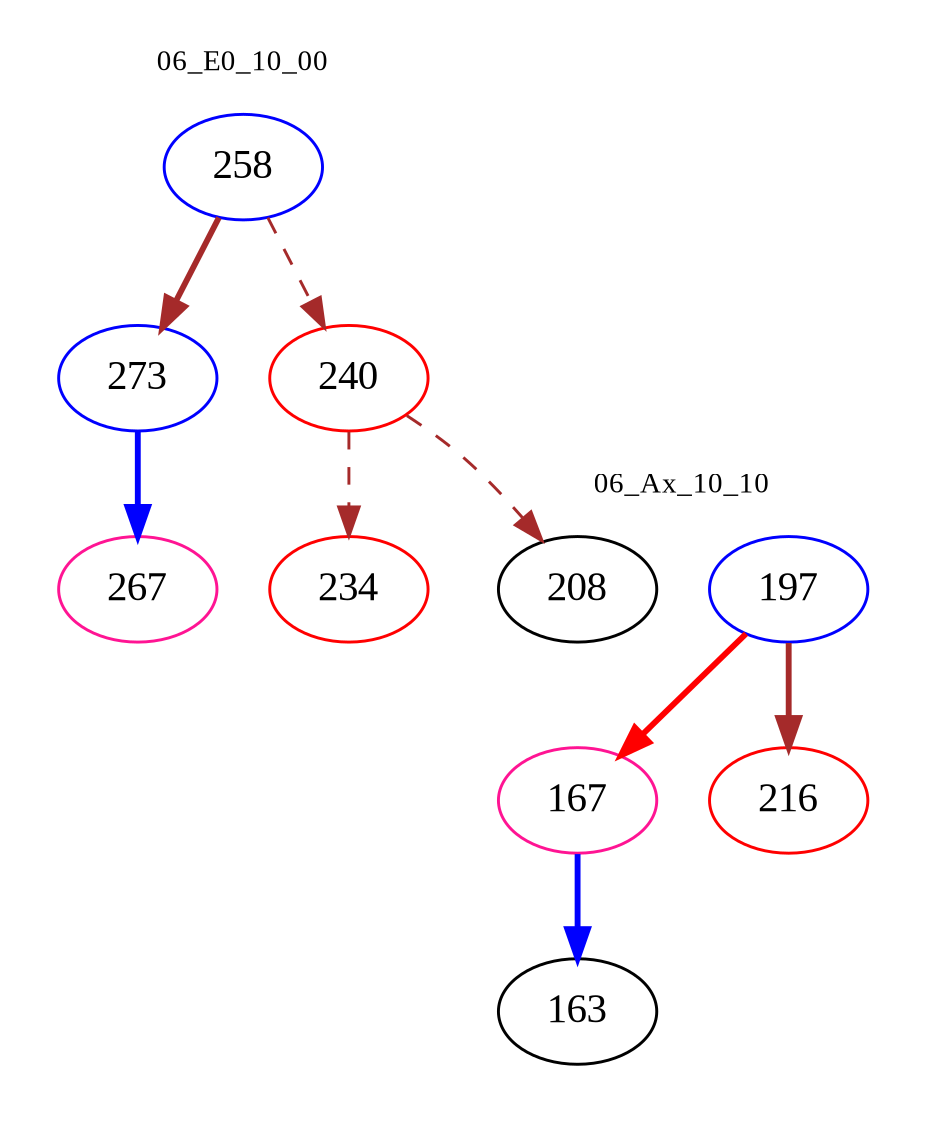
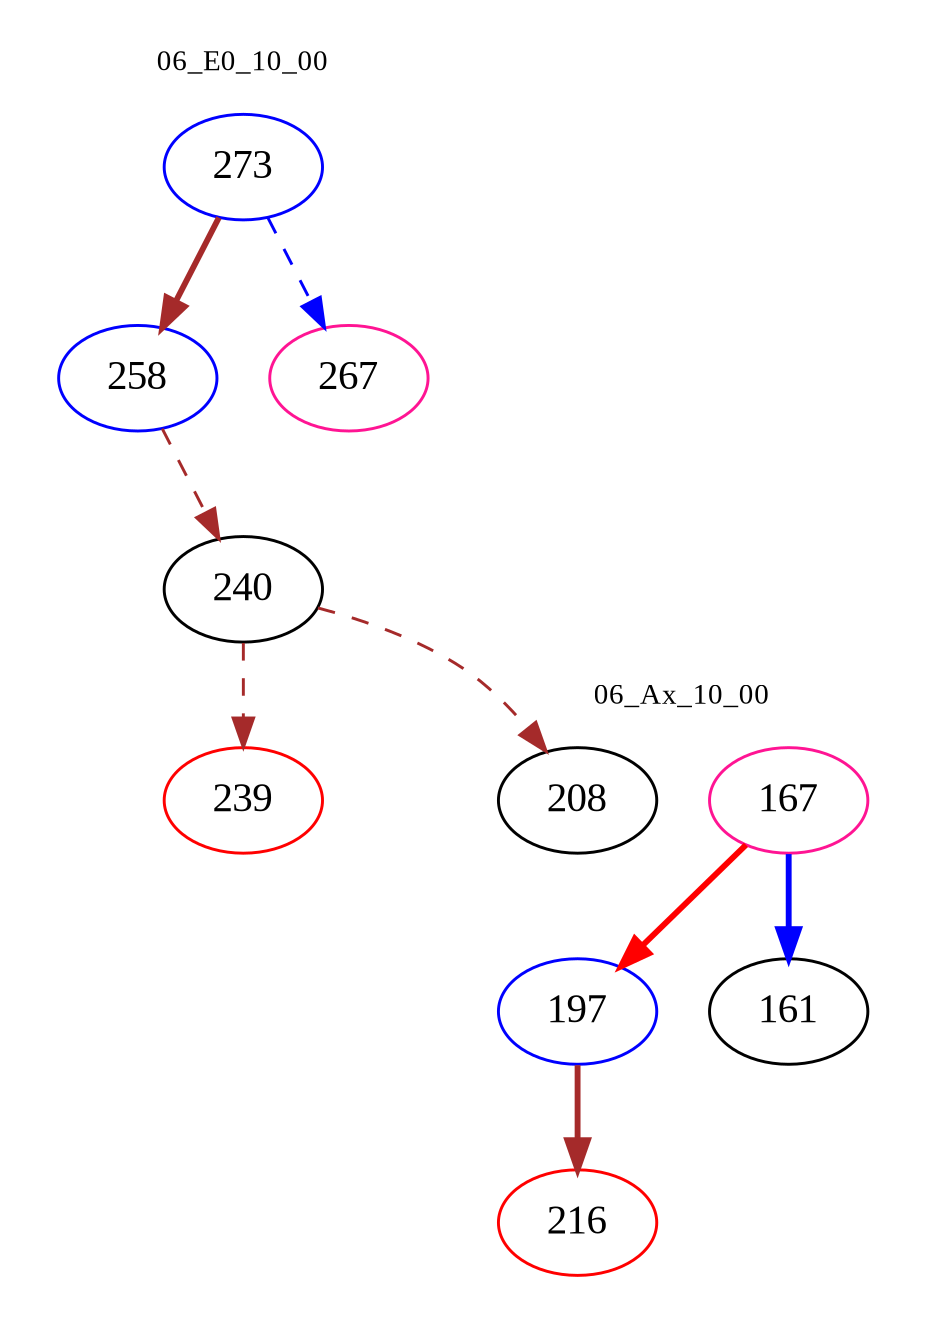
edge "258" -> "273": reversed
node "240": color red -> black
edge "273" -> "267": style bold -> dashed
cluster "06_Ax_10_10": label "06_Ax_10_10" -> "06_Ax_10_00"
node "234": label "234" -> "239"
edge "197" -> "167": reversed
node "163": label "163" -> "161"
